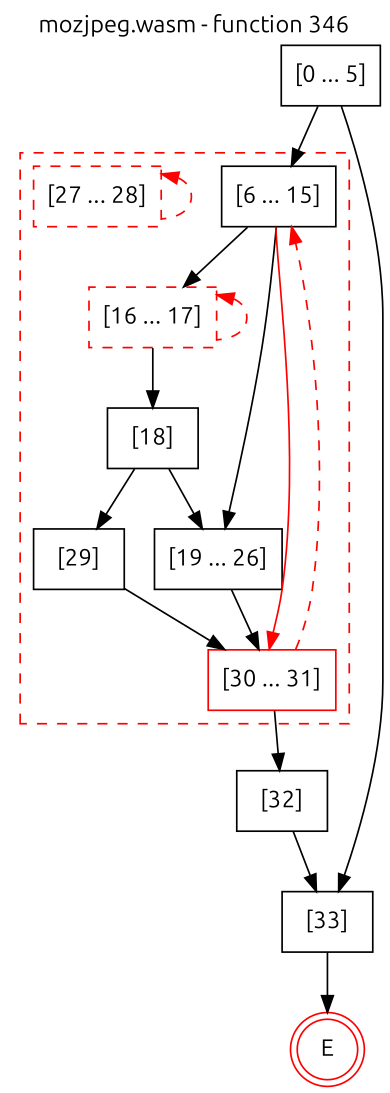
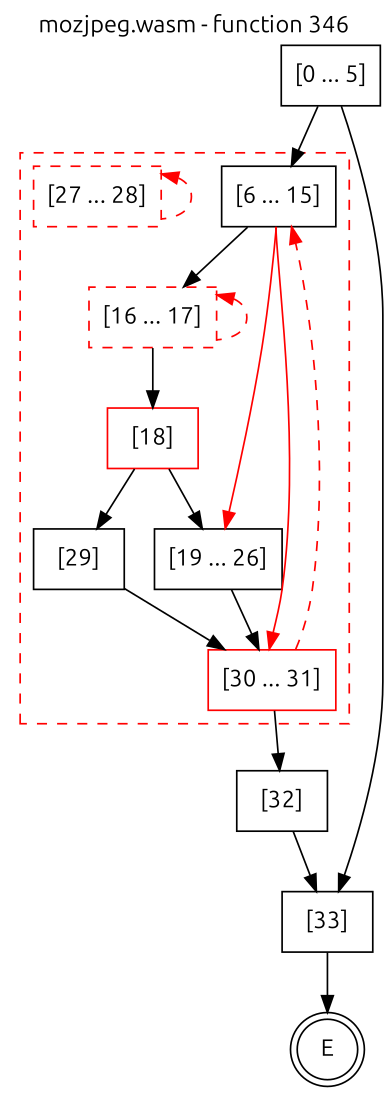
edge "[6 ... 15]" -> "[19 ... 26]": color black -> red
node "[18]": color black -> red
node "E": color red -> black
